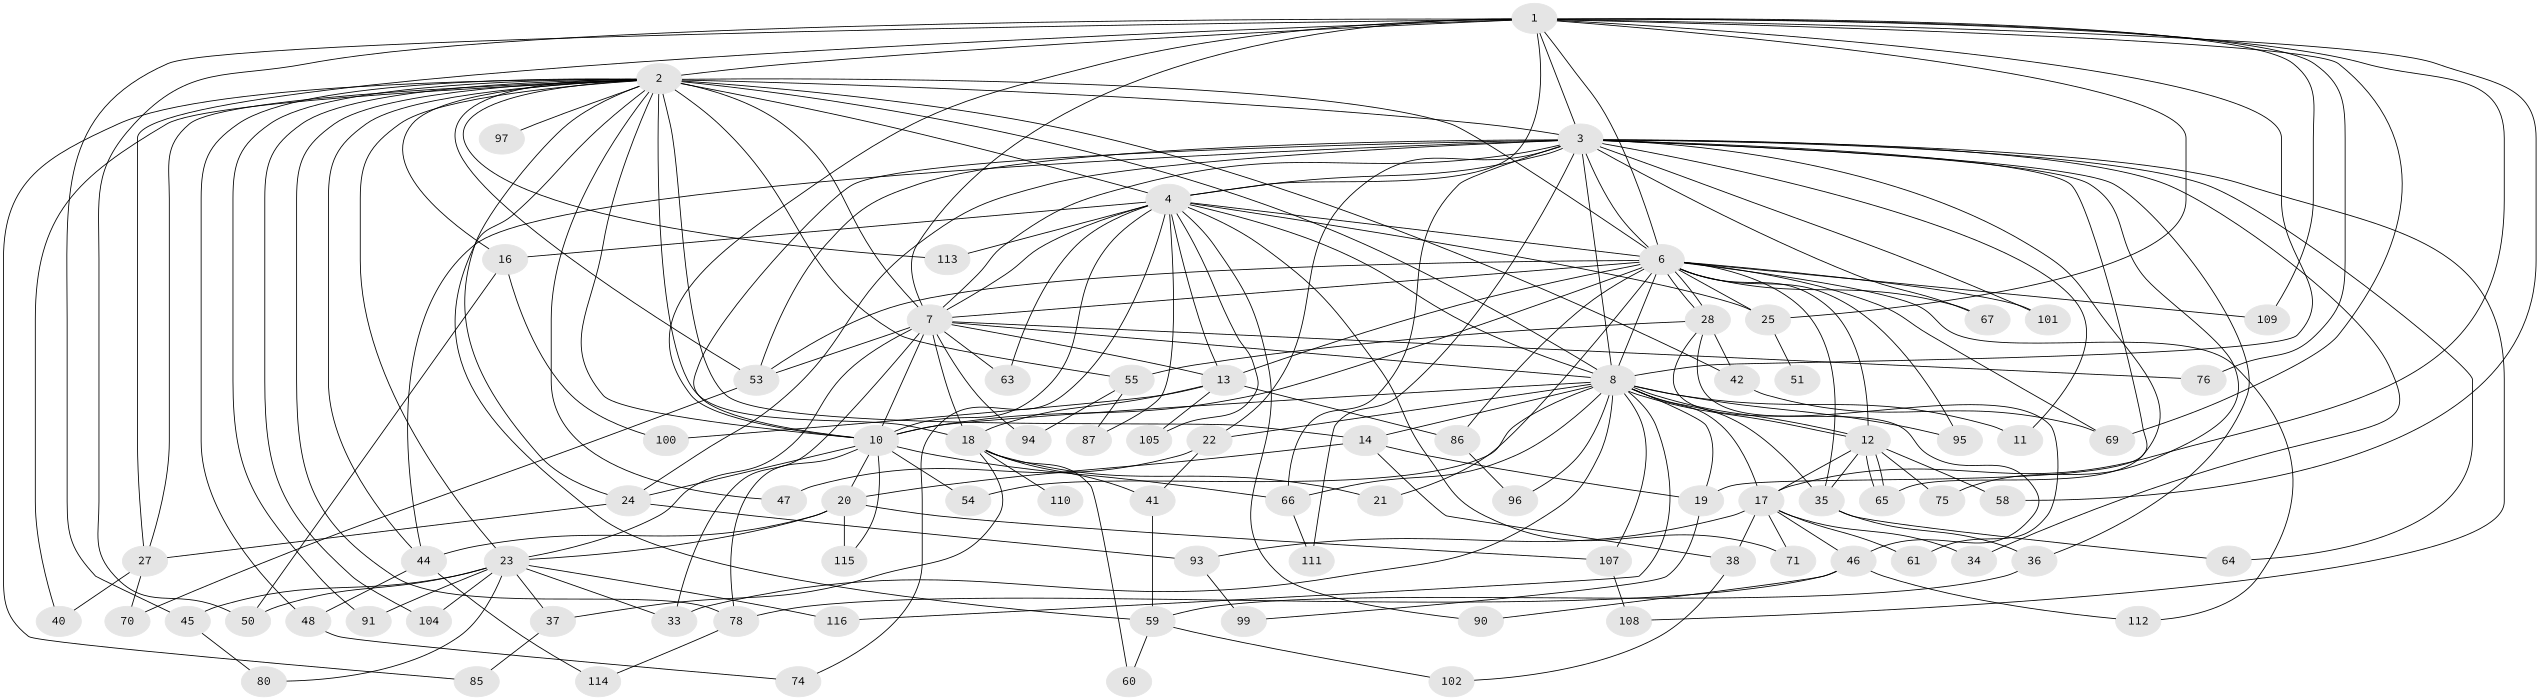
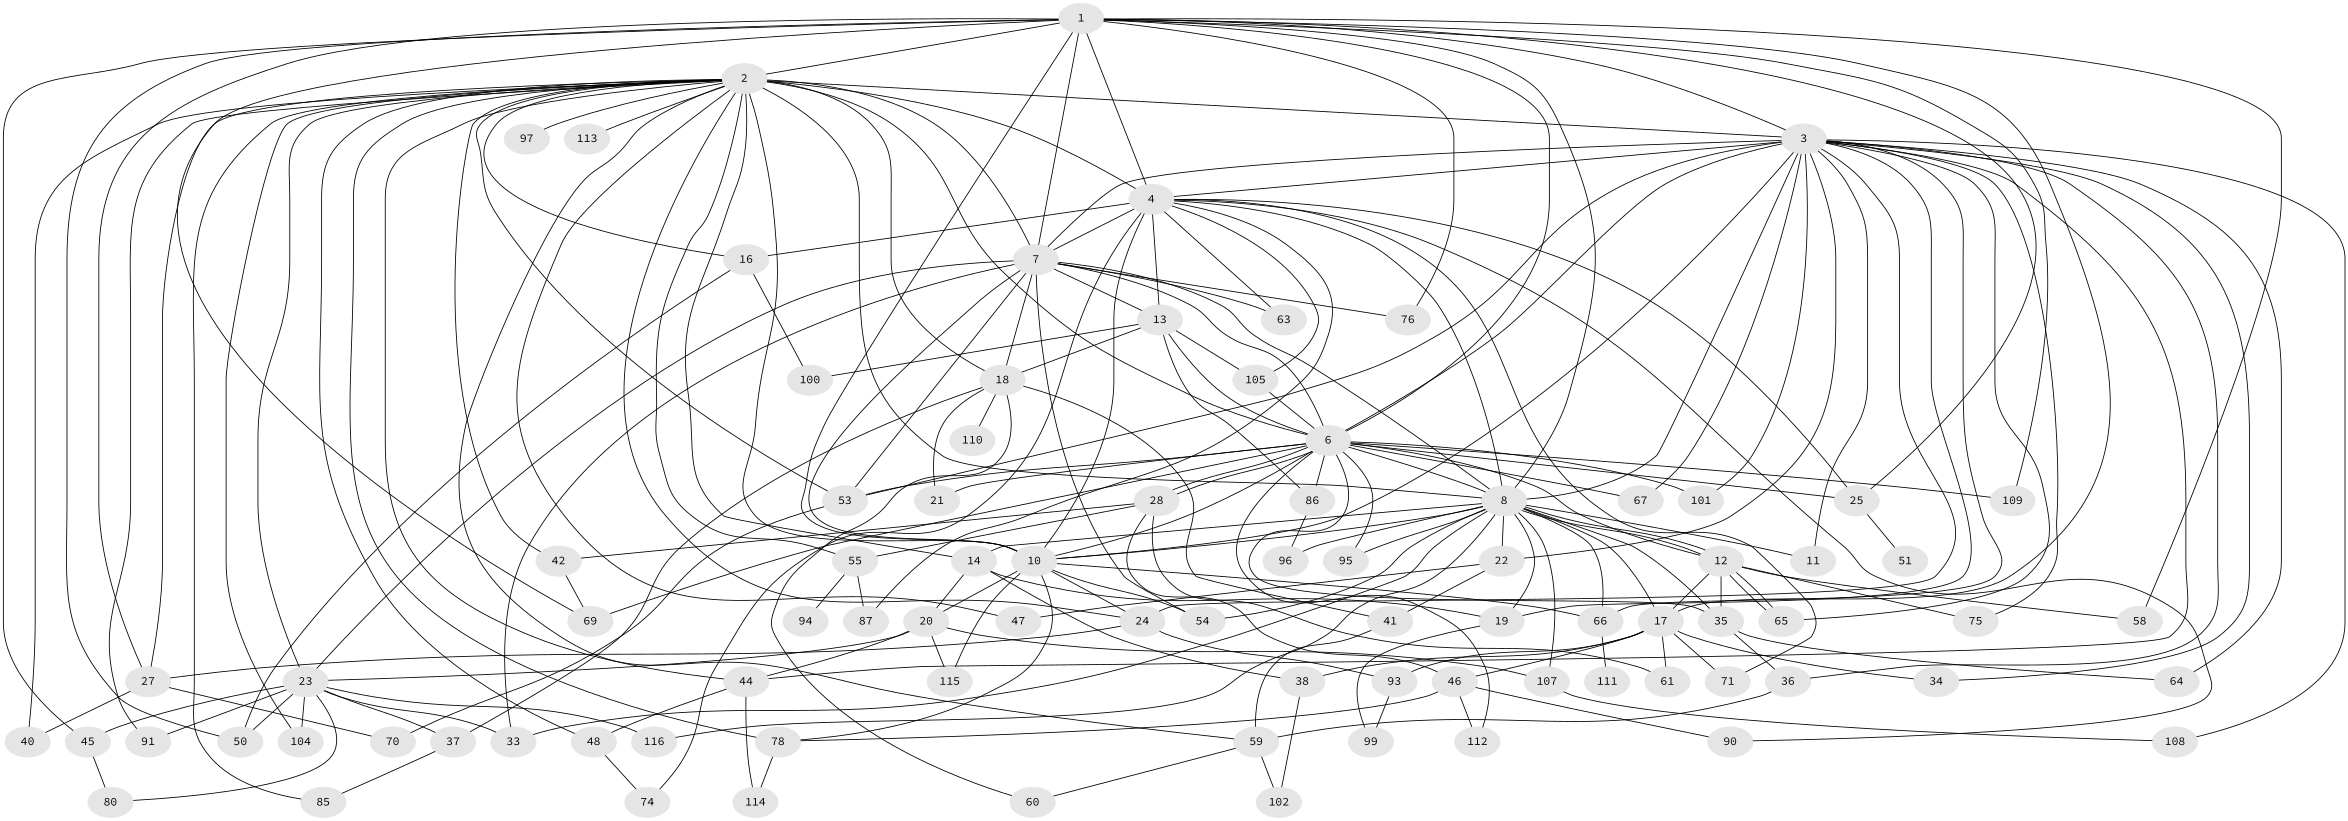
edge "4" -- "6": now "105" -- "6"
edge "4" -- "113": removed
edge "3" -- "111": removed
edge "7" -- "94": now "7" -- "54"
